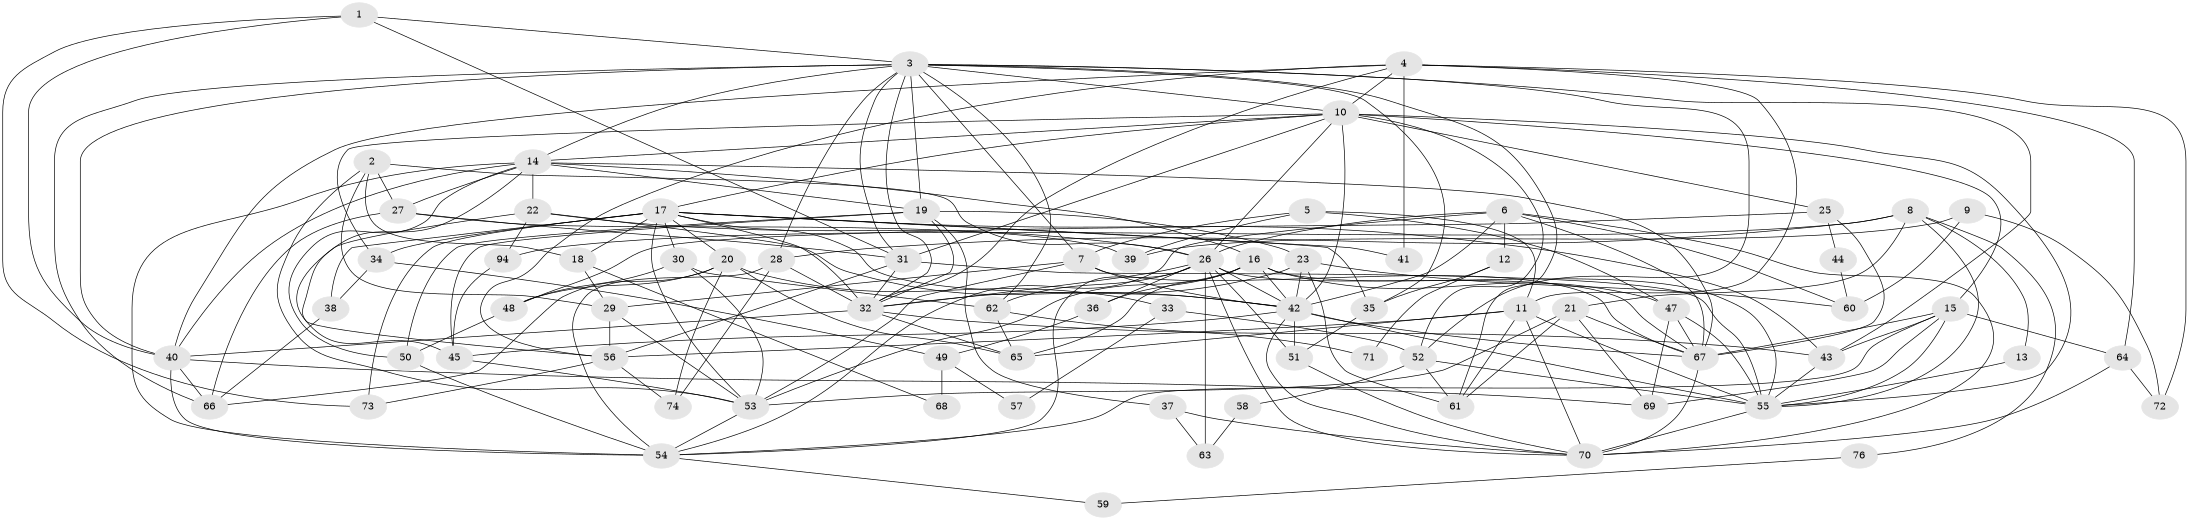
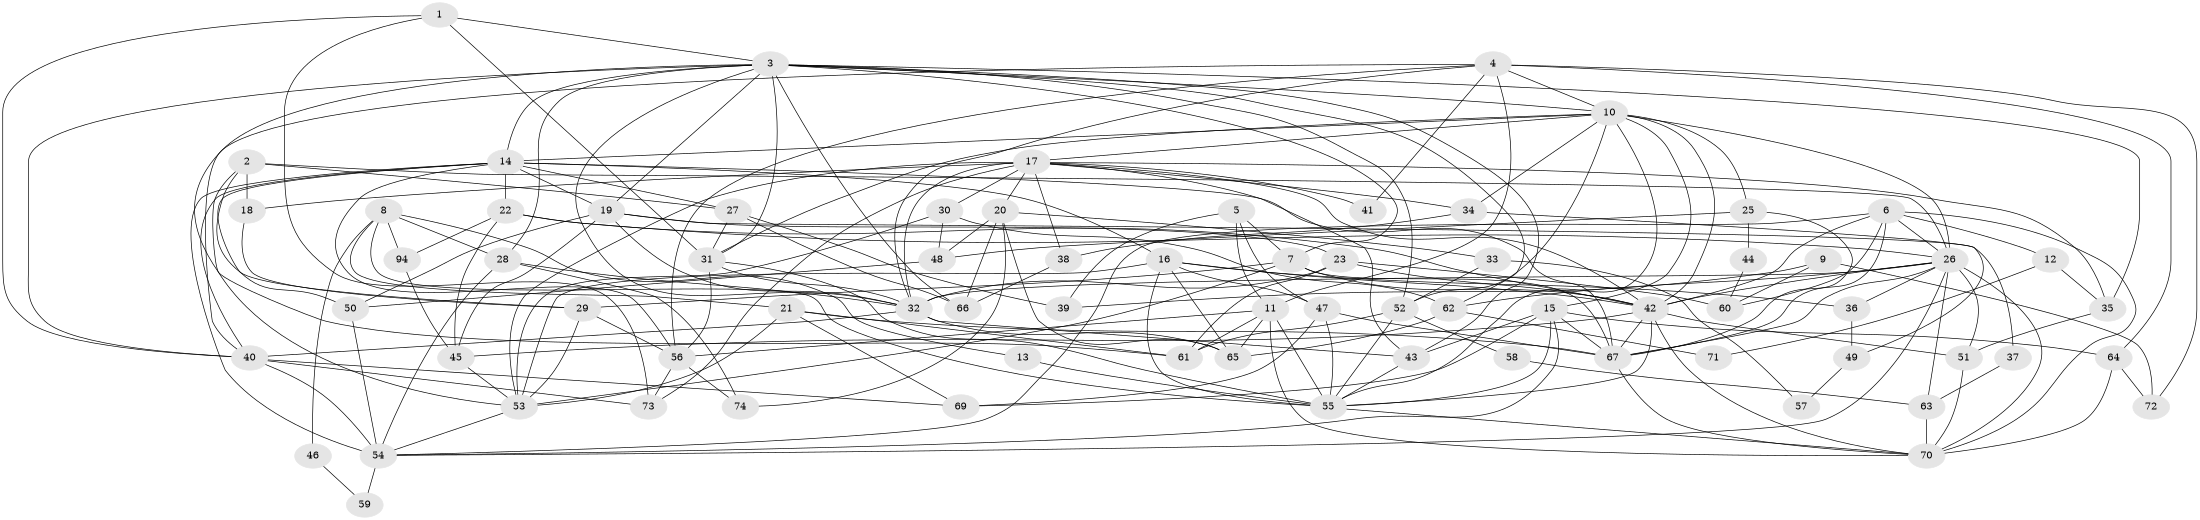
edge "40" -- "66": now "40" -- "73"
node "68": removed
edge "37" -- "70": now "63" -- "70"
node "76": label "76" -> "46"
